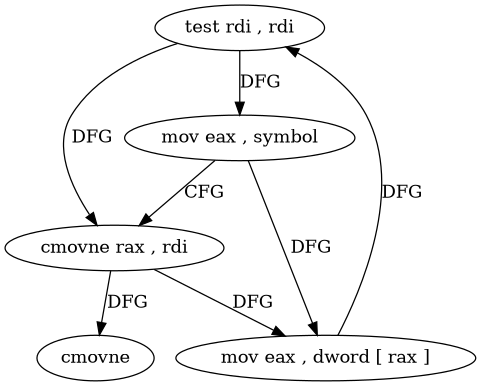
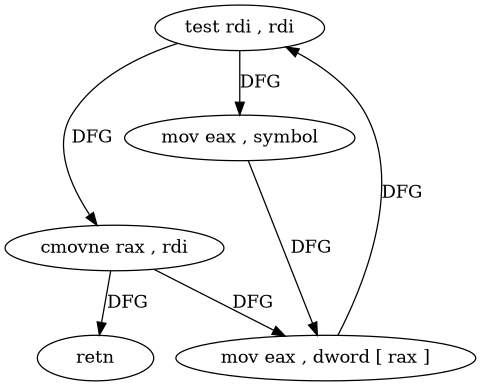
edge "mov eax , symbol" -> "cmovne rax , rdi": removed, label "CFG"
node "cmovne": label "cmovne" -> "retn"
